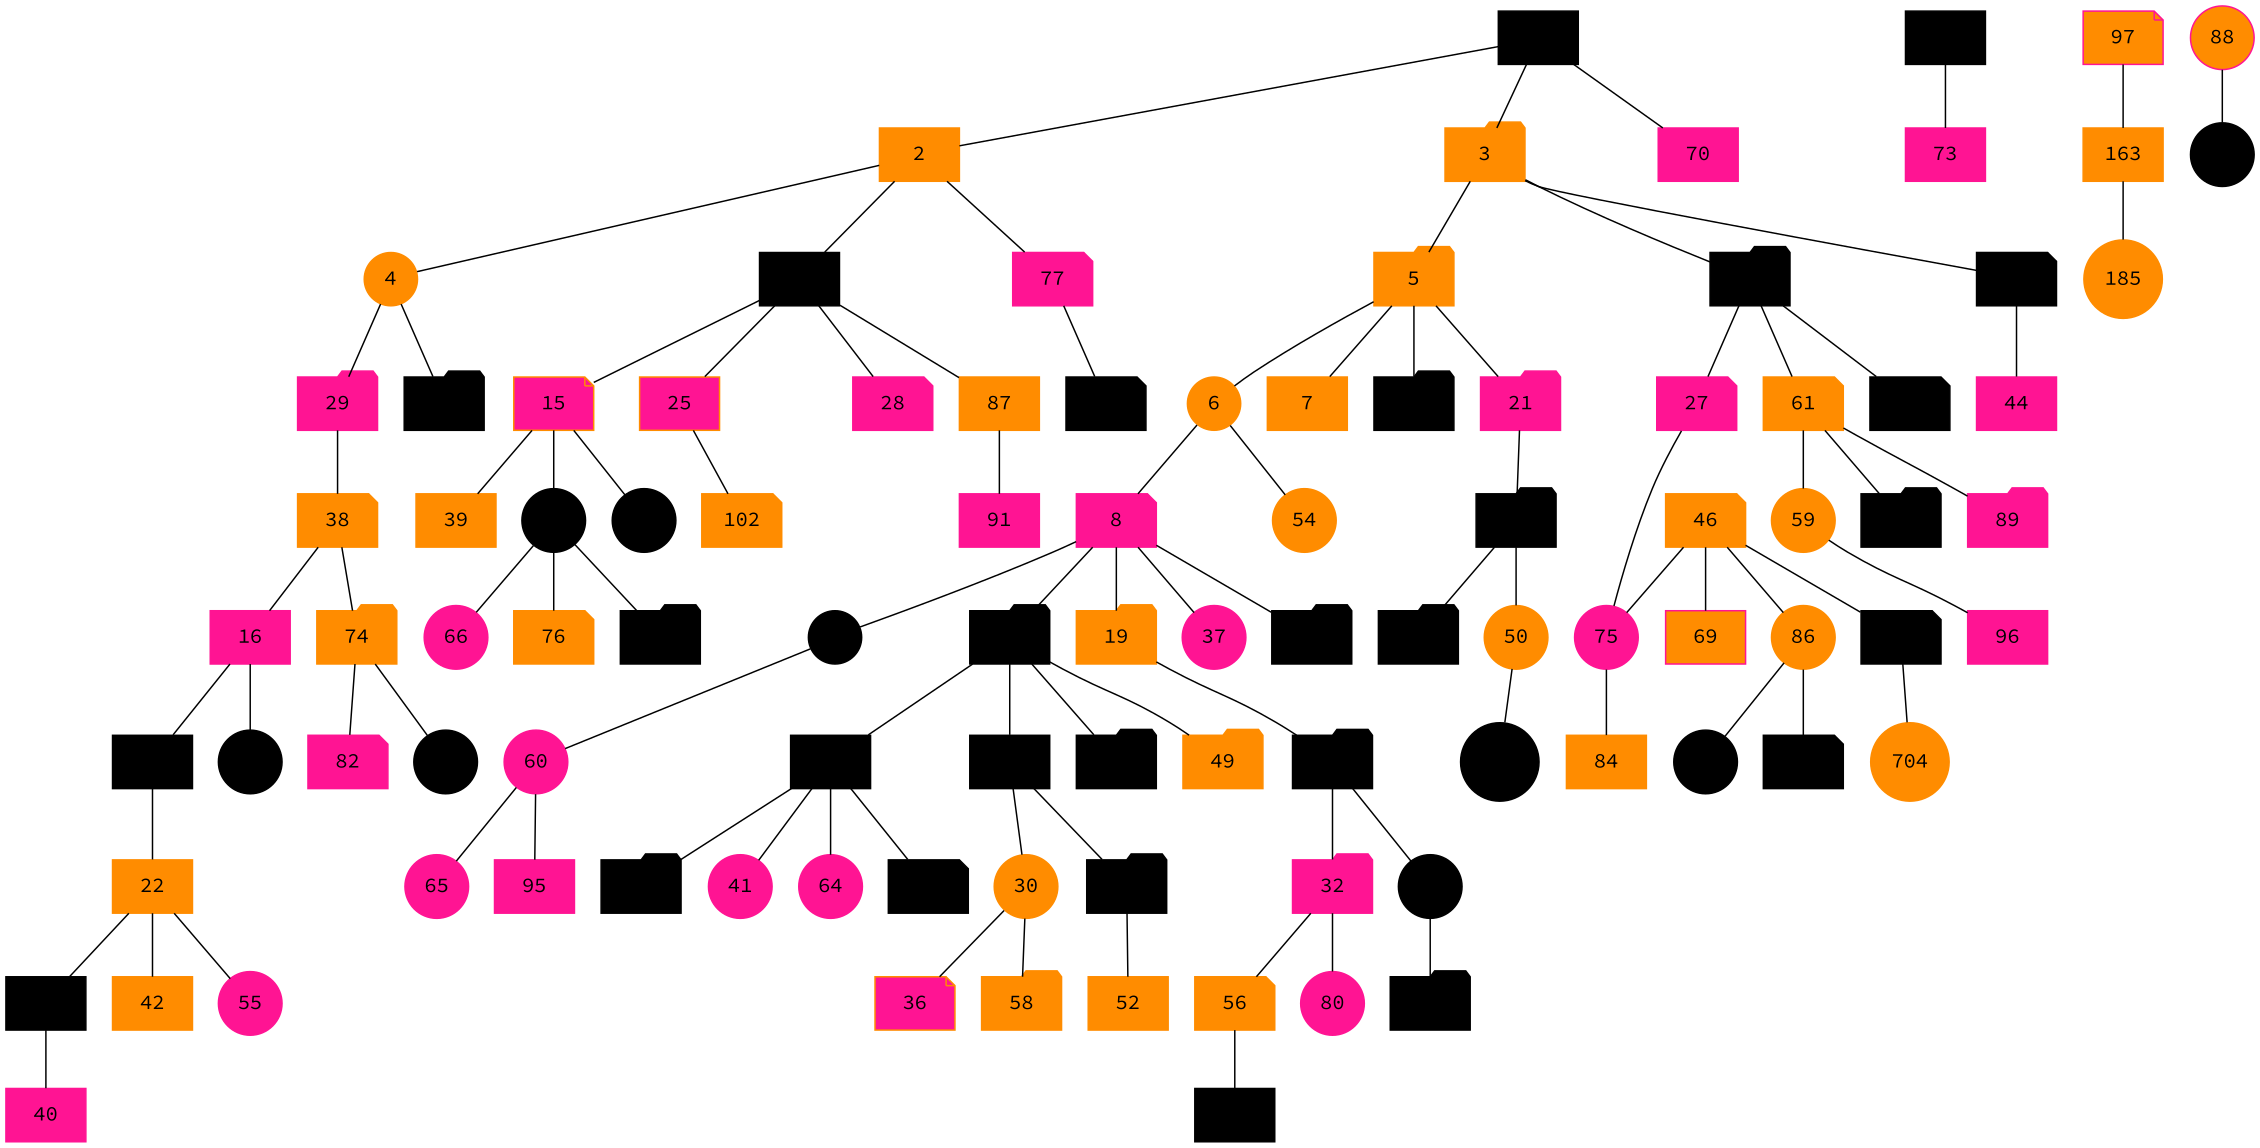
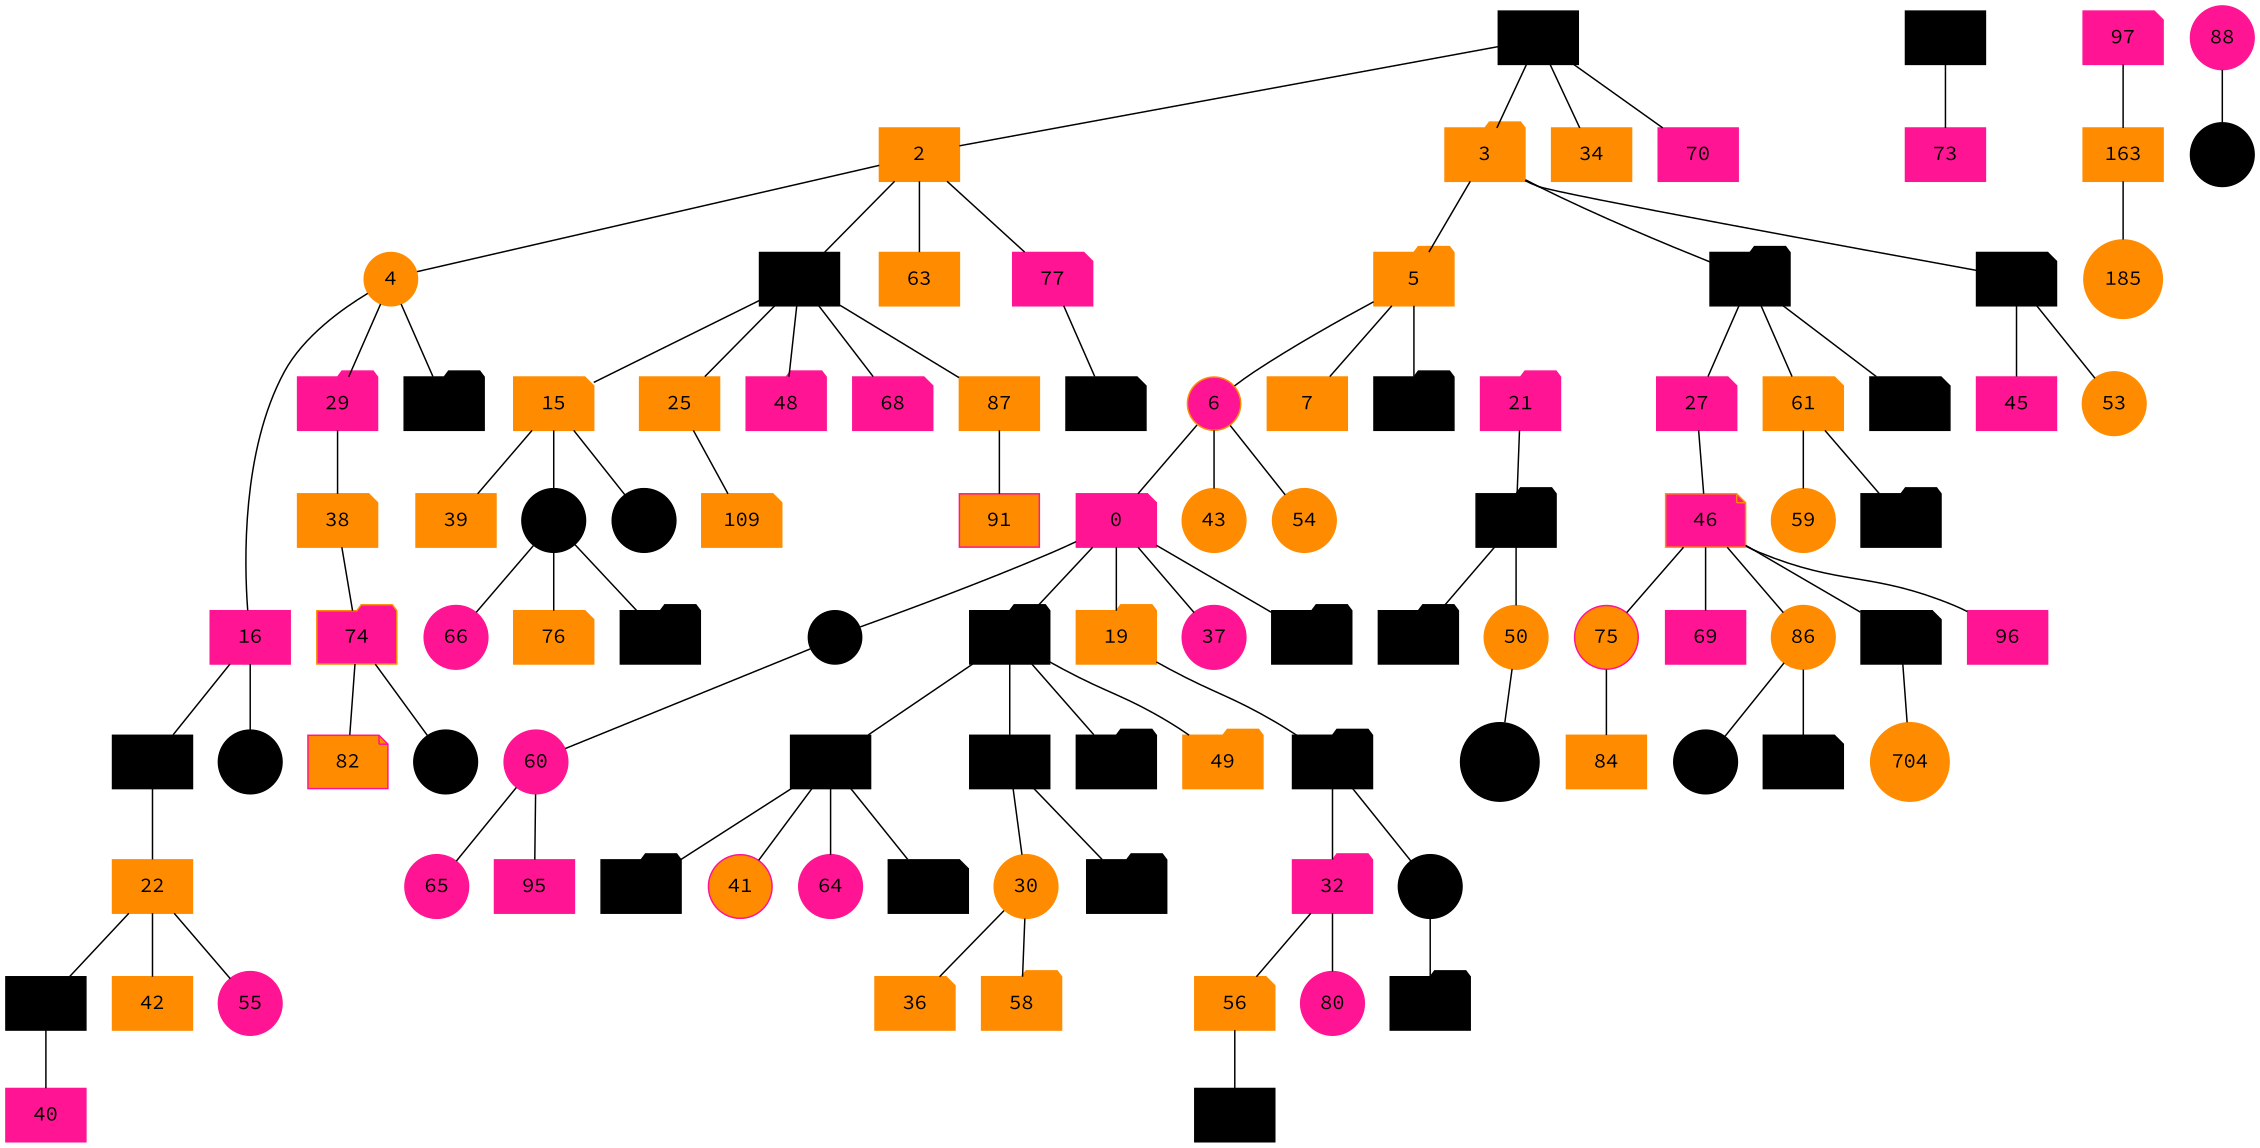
node "97": fillcolor darkorange -> deeppink
node "88": fillcolor darkorange -> deeppink
node "34": added
node "63": added
edge "5" -- "21": removed
node "15": fillcolor deeppink -> darkorange
node "25": fillcolor deeppink -> darkorange
node "48": added
node "28": label "28" -> "68"
node "6": fillcolor darkorange -> deeppink
node "44": label "44" -> "45"
node "53": added
edge "27" -- "75": now "27" -- "46"
node "102": label "102" -> "109"
node "91": fillcolor deeppink -> darkorange
node "8": label "8" -> "0"
node "43": added
node "46": fillcolor darkorange -> deeppink
node "89": removed
edge "59" -- "96": now "46" -- "96"
edge "38" -- "16": now "4" -- "16"
node "74": fillcolor darkorange -> deeppink
node "75": fillcolor deeppink -> darkorange
node "69": fillcolor darkorange -> deeppink
node "82": fillcolor deeppink -> darkorange
node "41": fillcolor deeppink -> darkorange
node "36": fillcolor deeppink -> darkorange
node "52": removed
